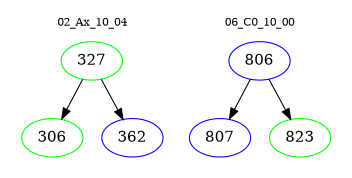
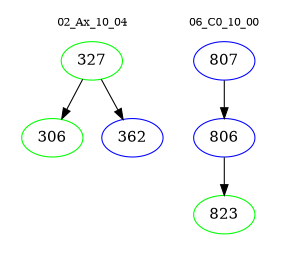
edge "806" -> "807": reversed
